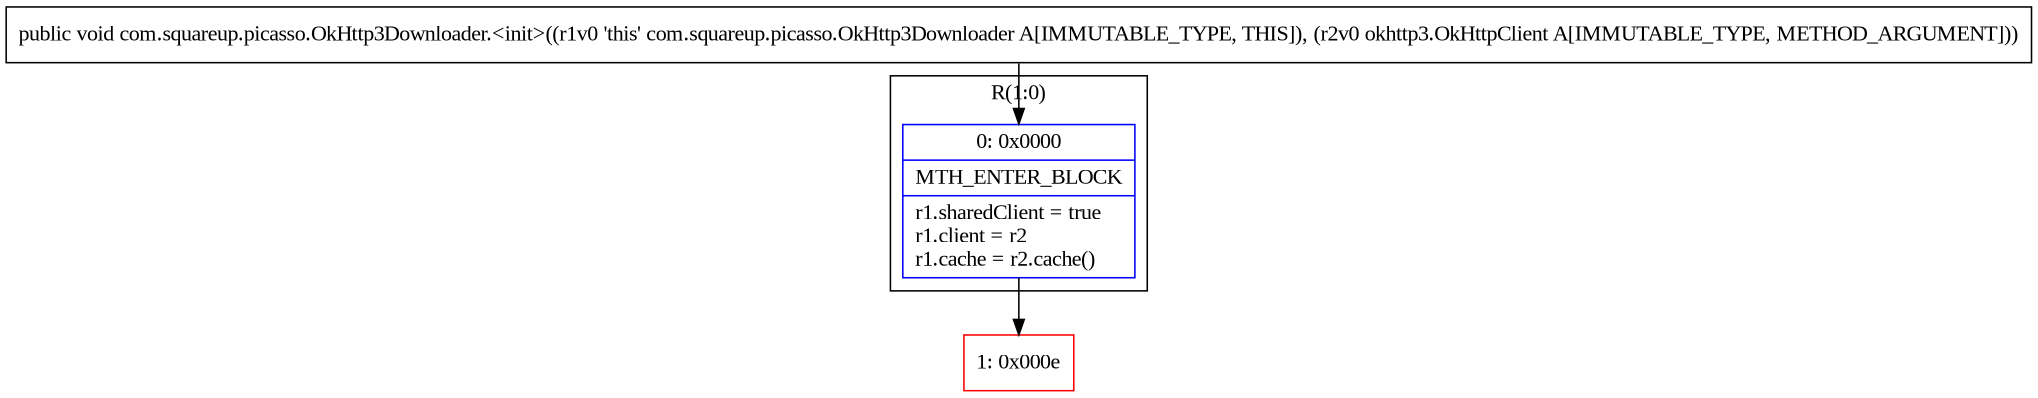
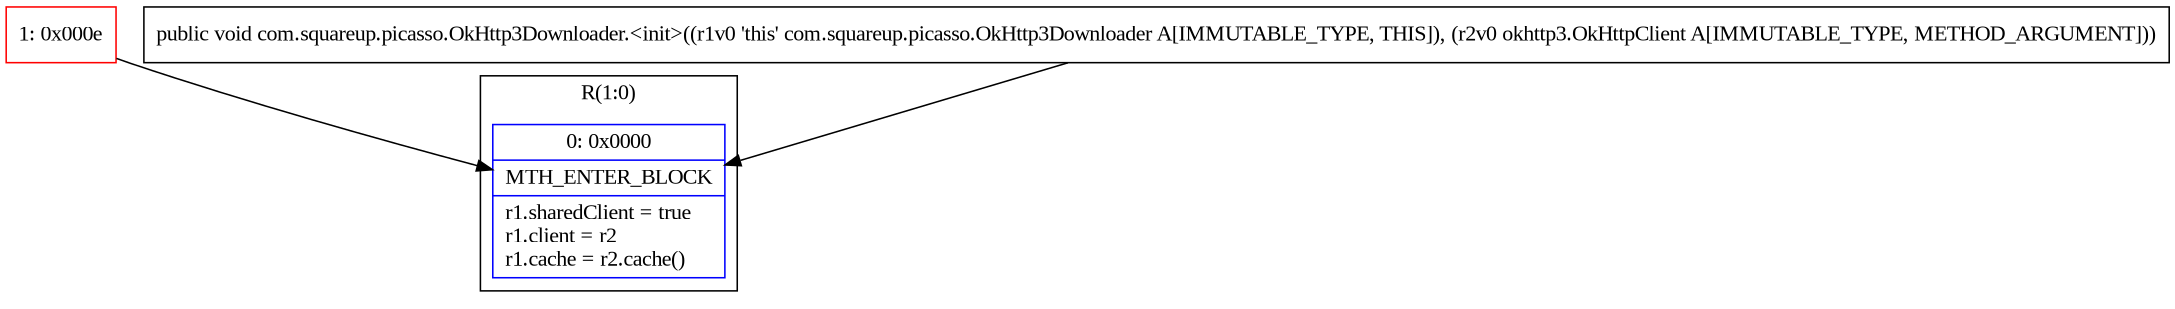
edge "0: 0x0000" -> "1: 0x000e": reversed
